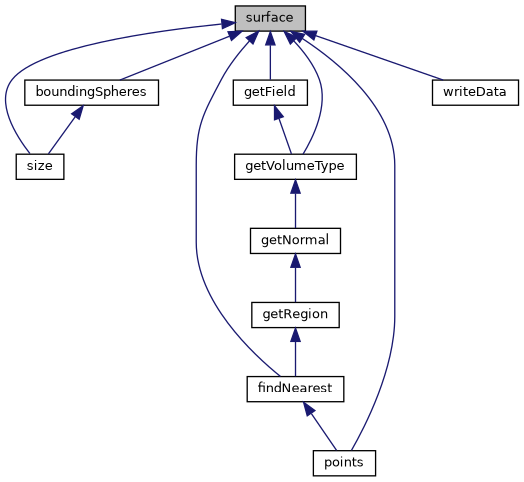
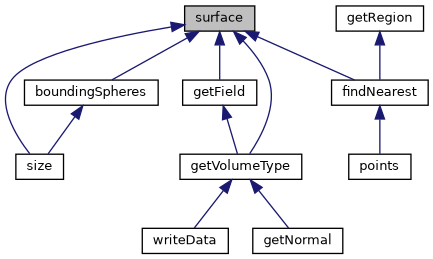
edge "writeData" -> "surface": now "writeData" -> "getVolumeType"
edge "points" -> "surface": removed
edge "getRegion" -> "getNormal": removed
